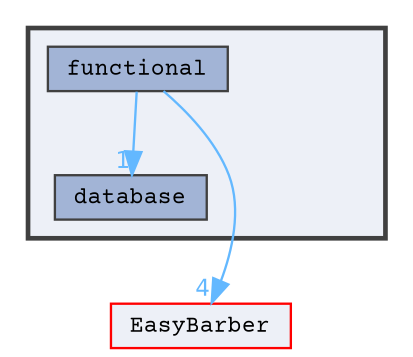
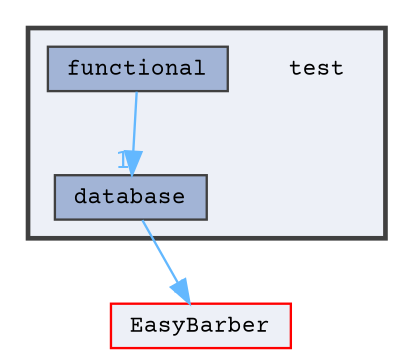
node "test": added
edge "functional" -> "EasyBarber": now "database" -> "EasyBarber"
